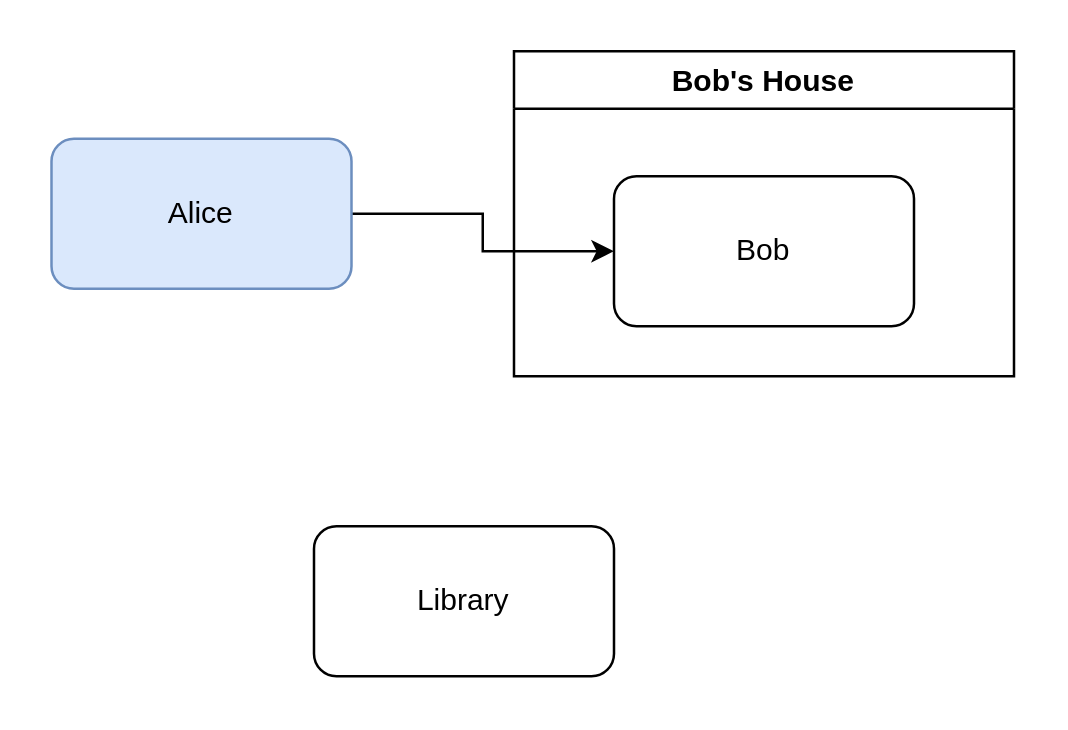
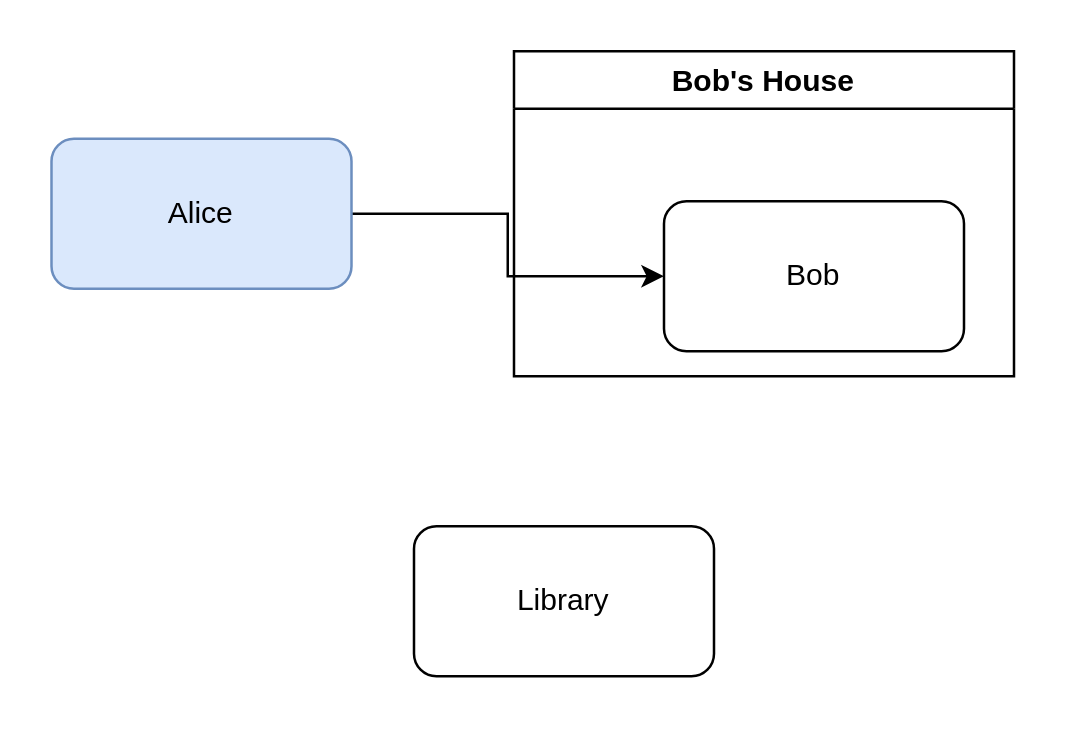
node "Bob": moved (764, 251) -> (814, 276)
node "Library": moved (464, 601) -> (564, 601)
